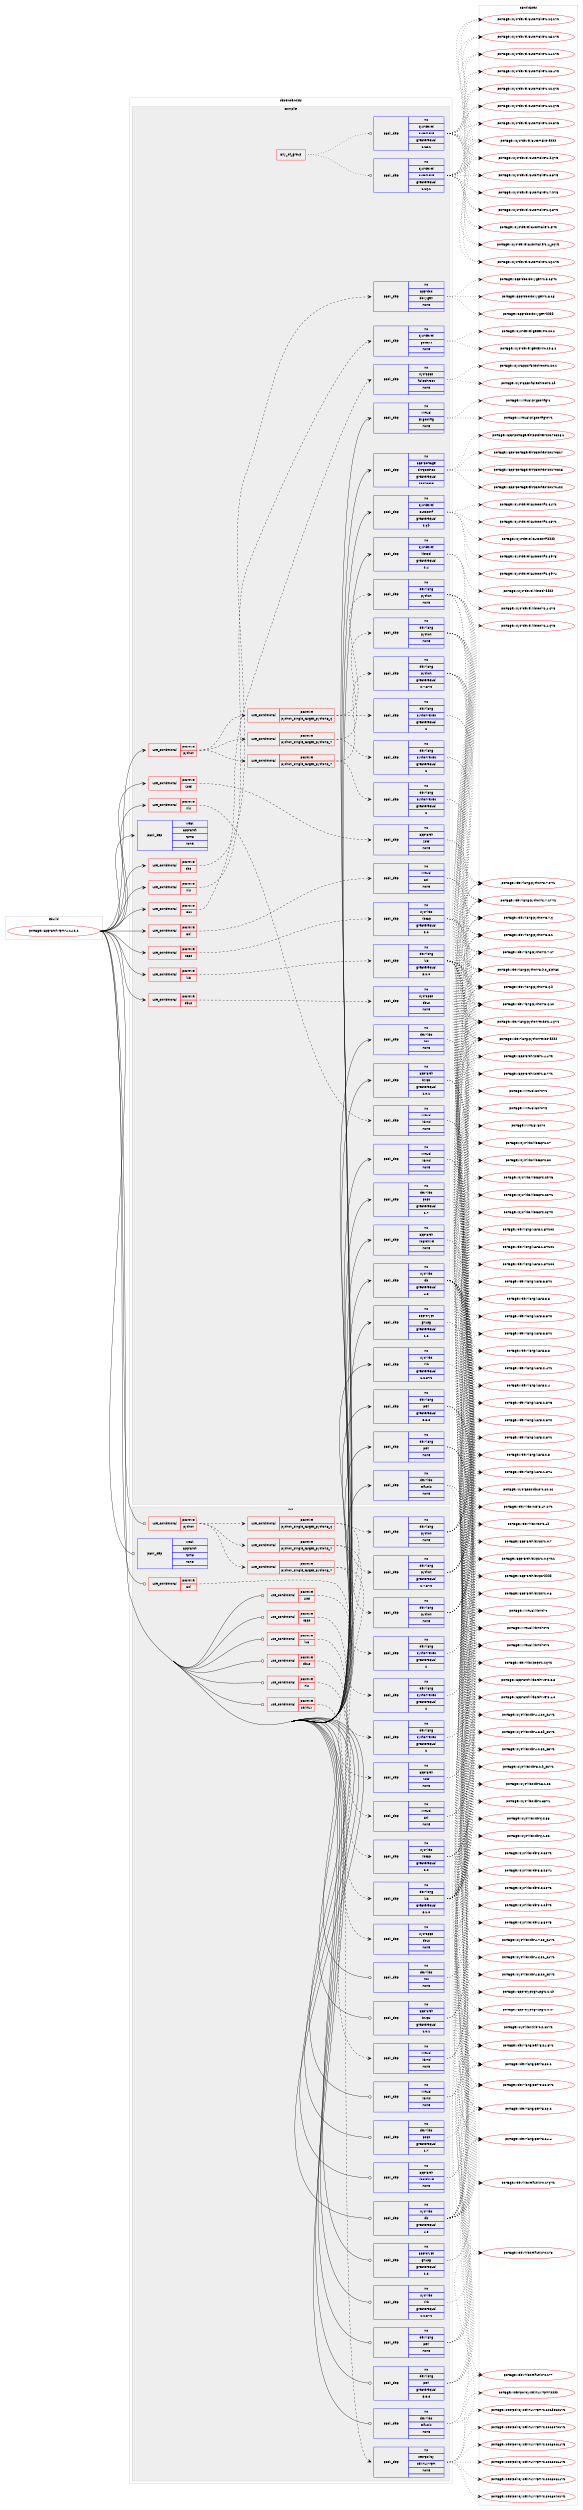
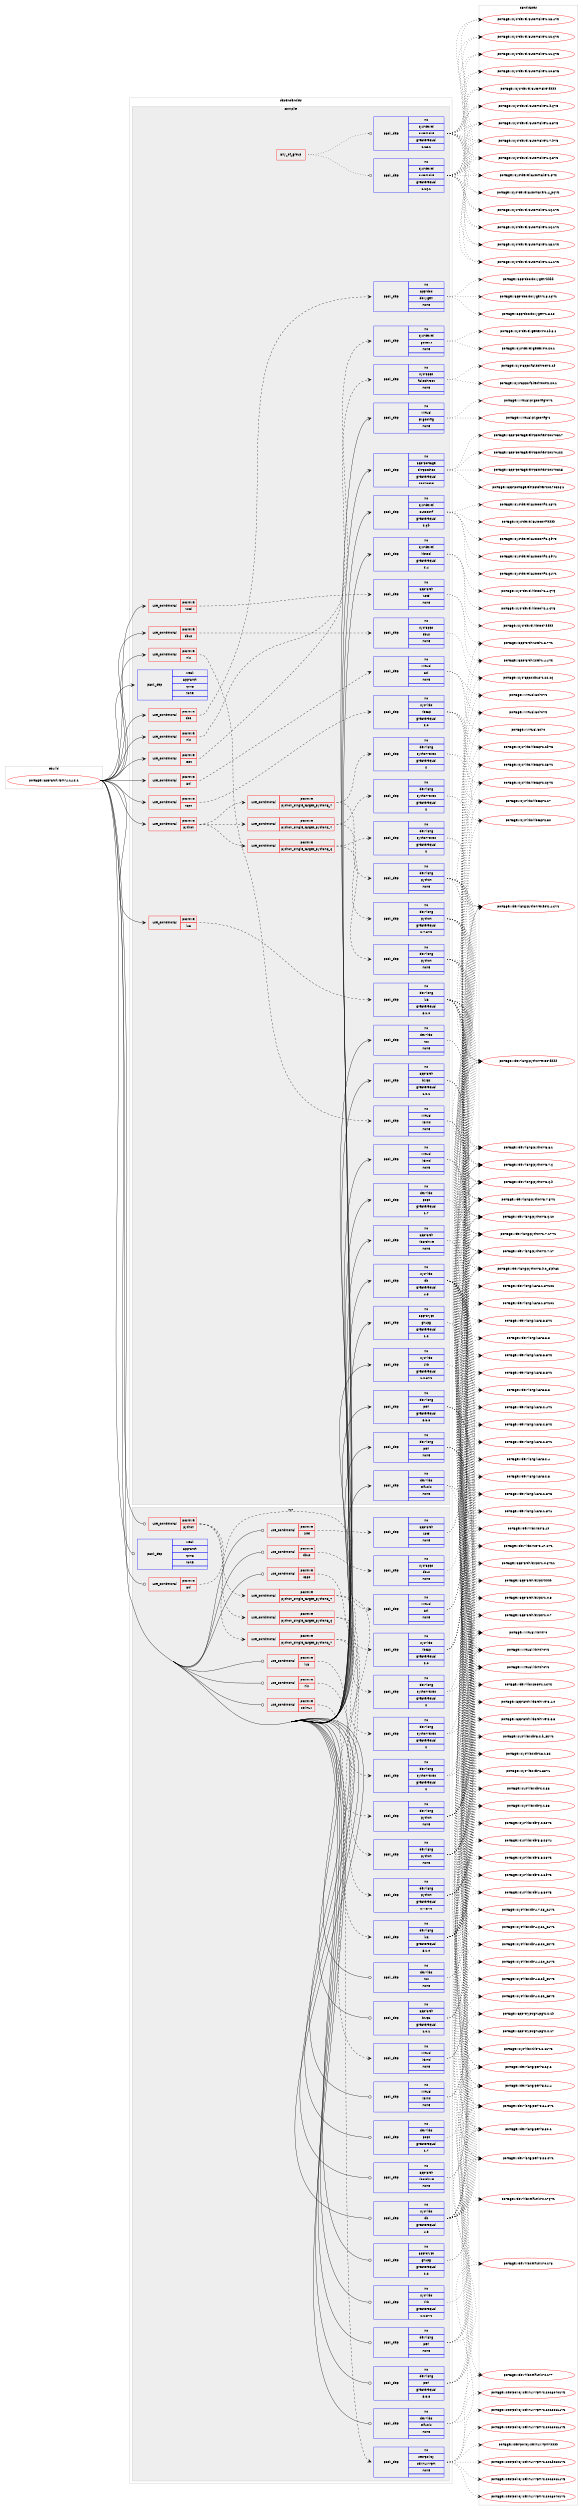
node "portage://dev-lang/lua-5.1.5-r100": removed
